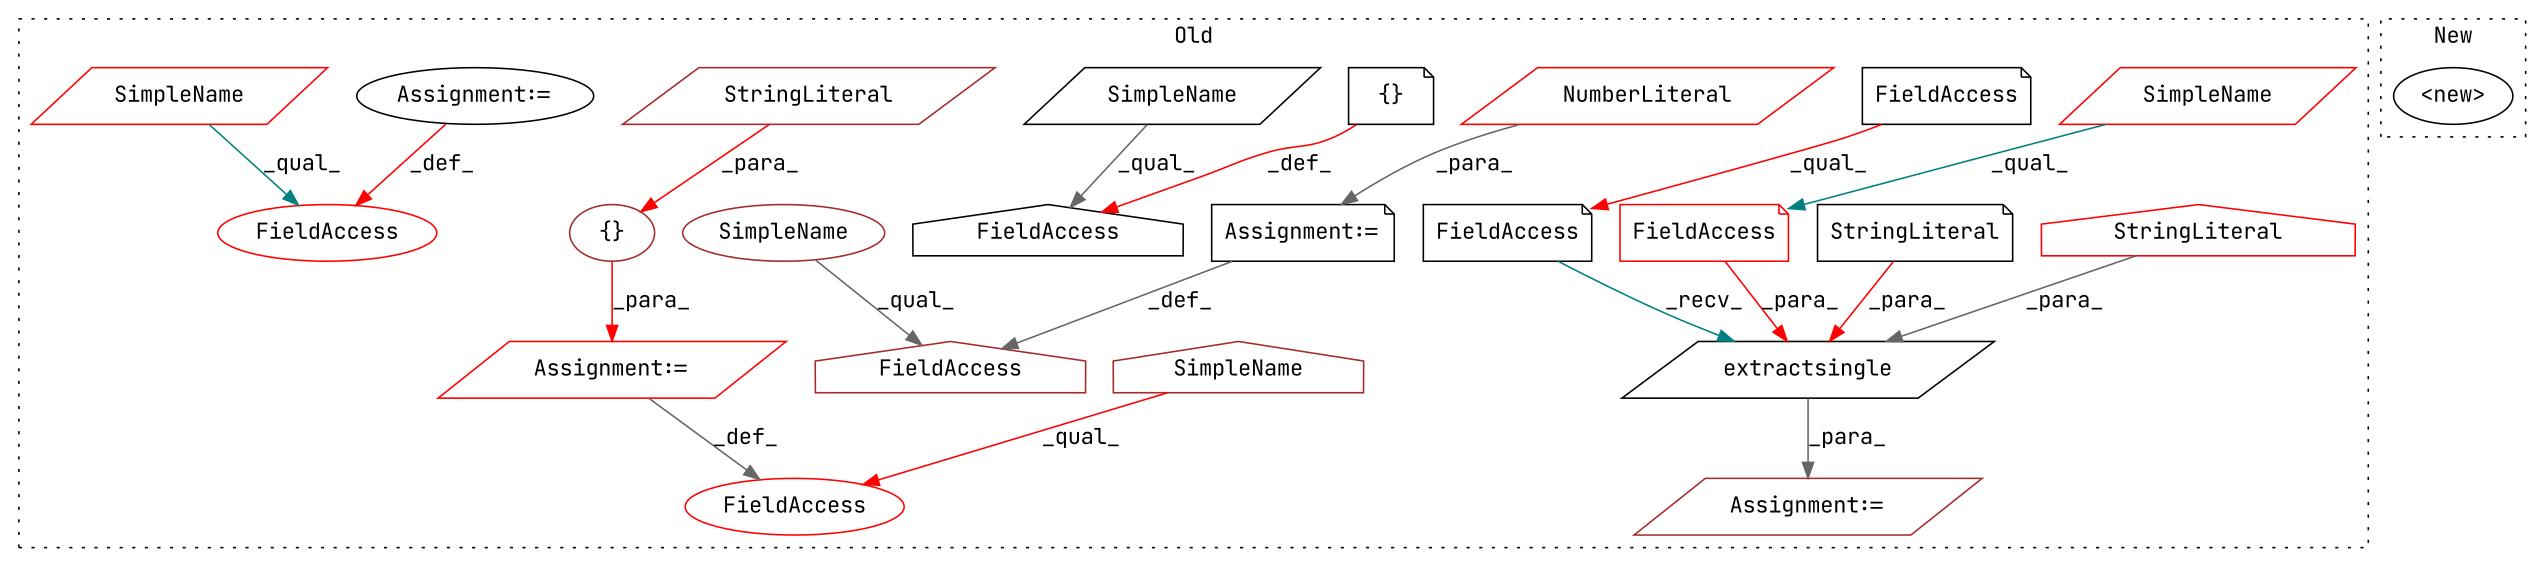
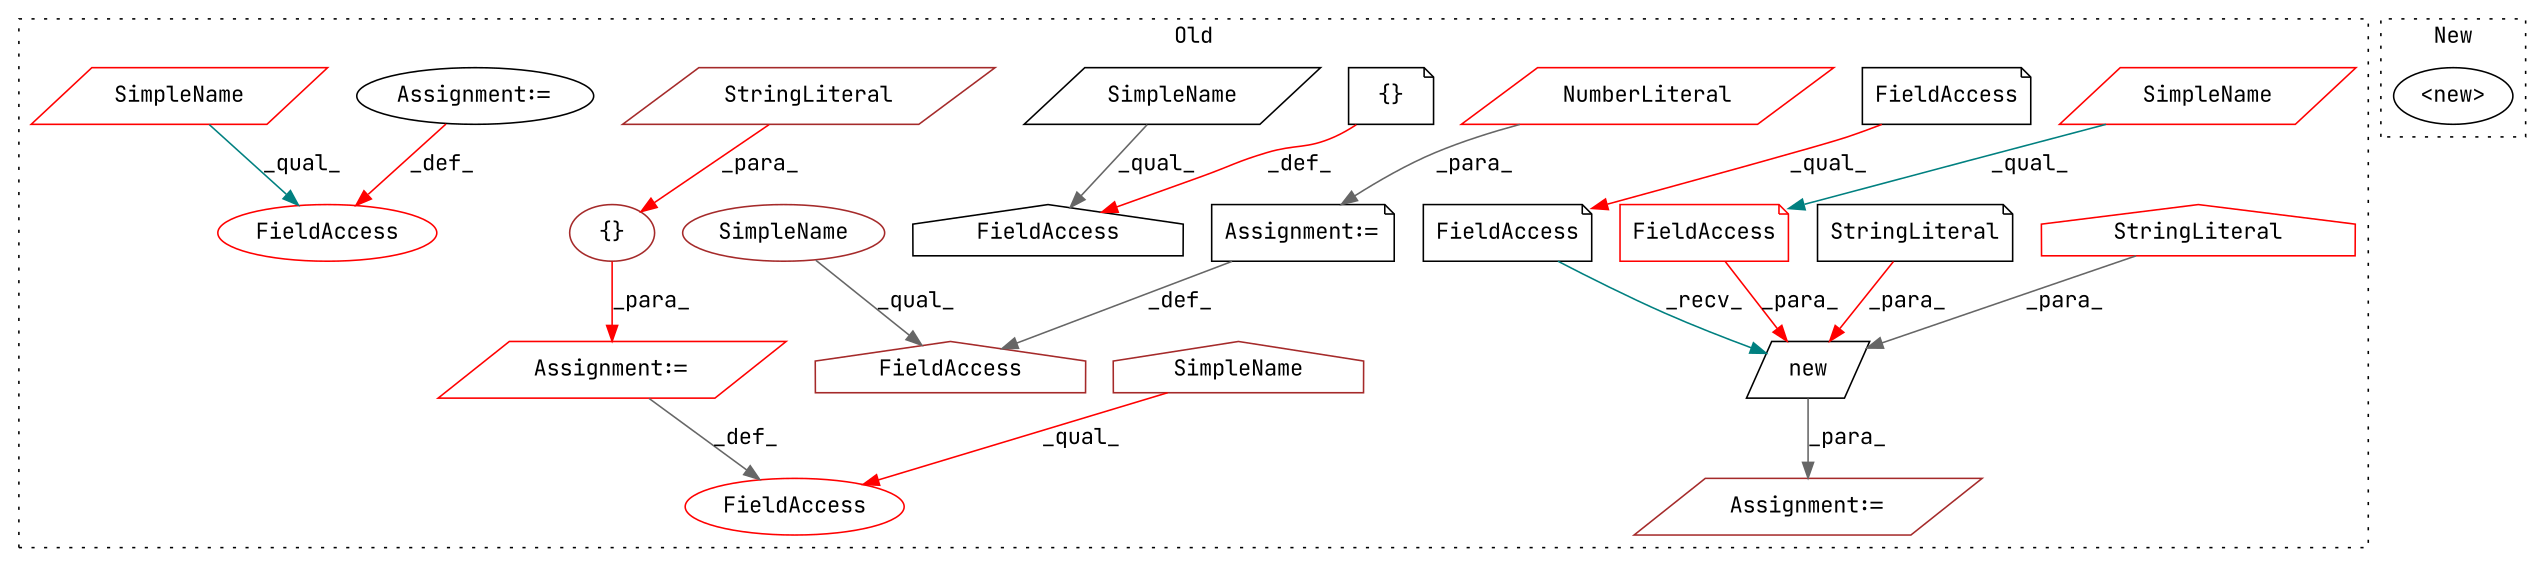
node "extractsingle": label "extractsingle" -> "new"
